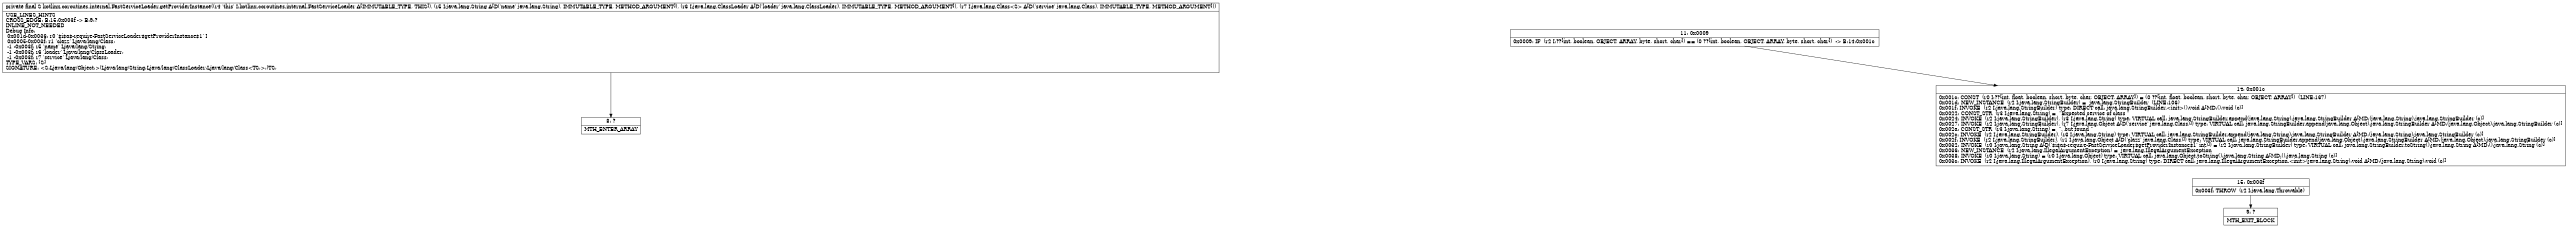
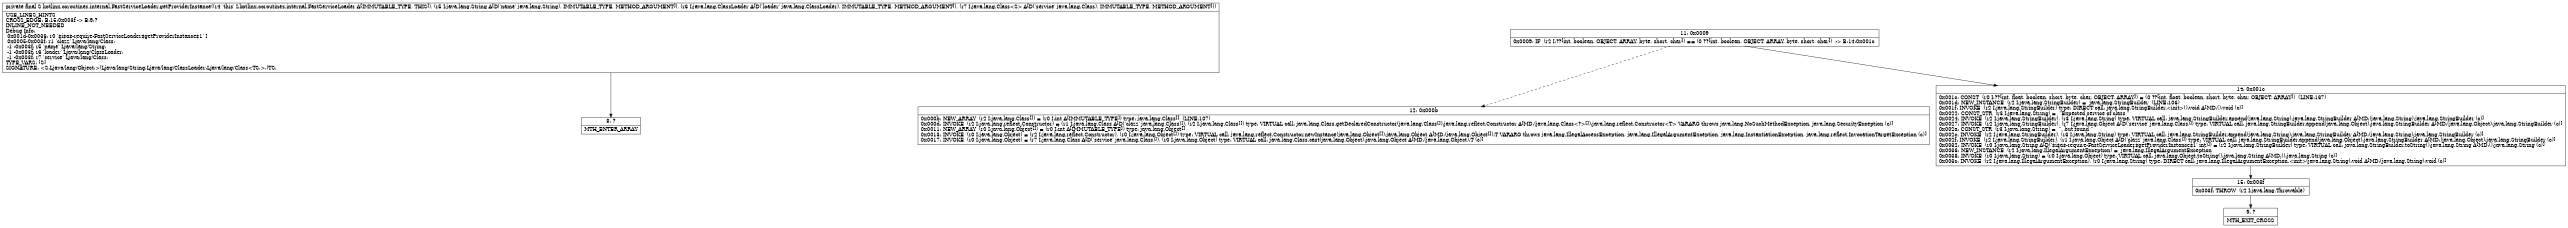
node "12: 0x000b": added
edge "14: 0x001c" -> "15: 0x003f": added
node "9: ?": text "MTH_EXIT_BLOCK" -> "MTH_EXIT_CROSS"
